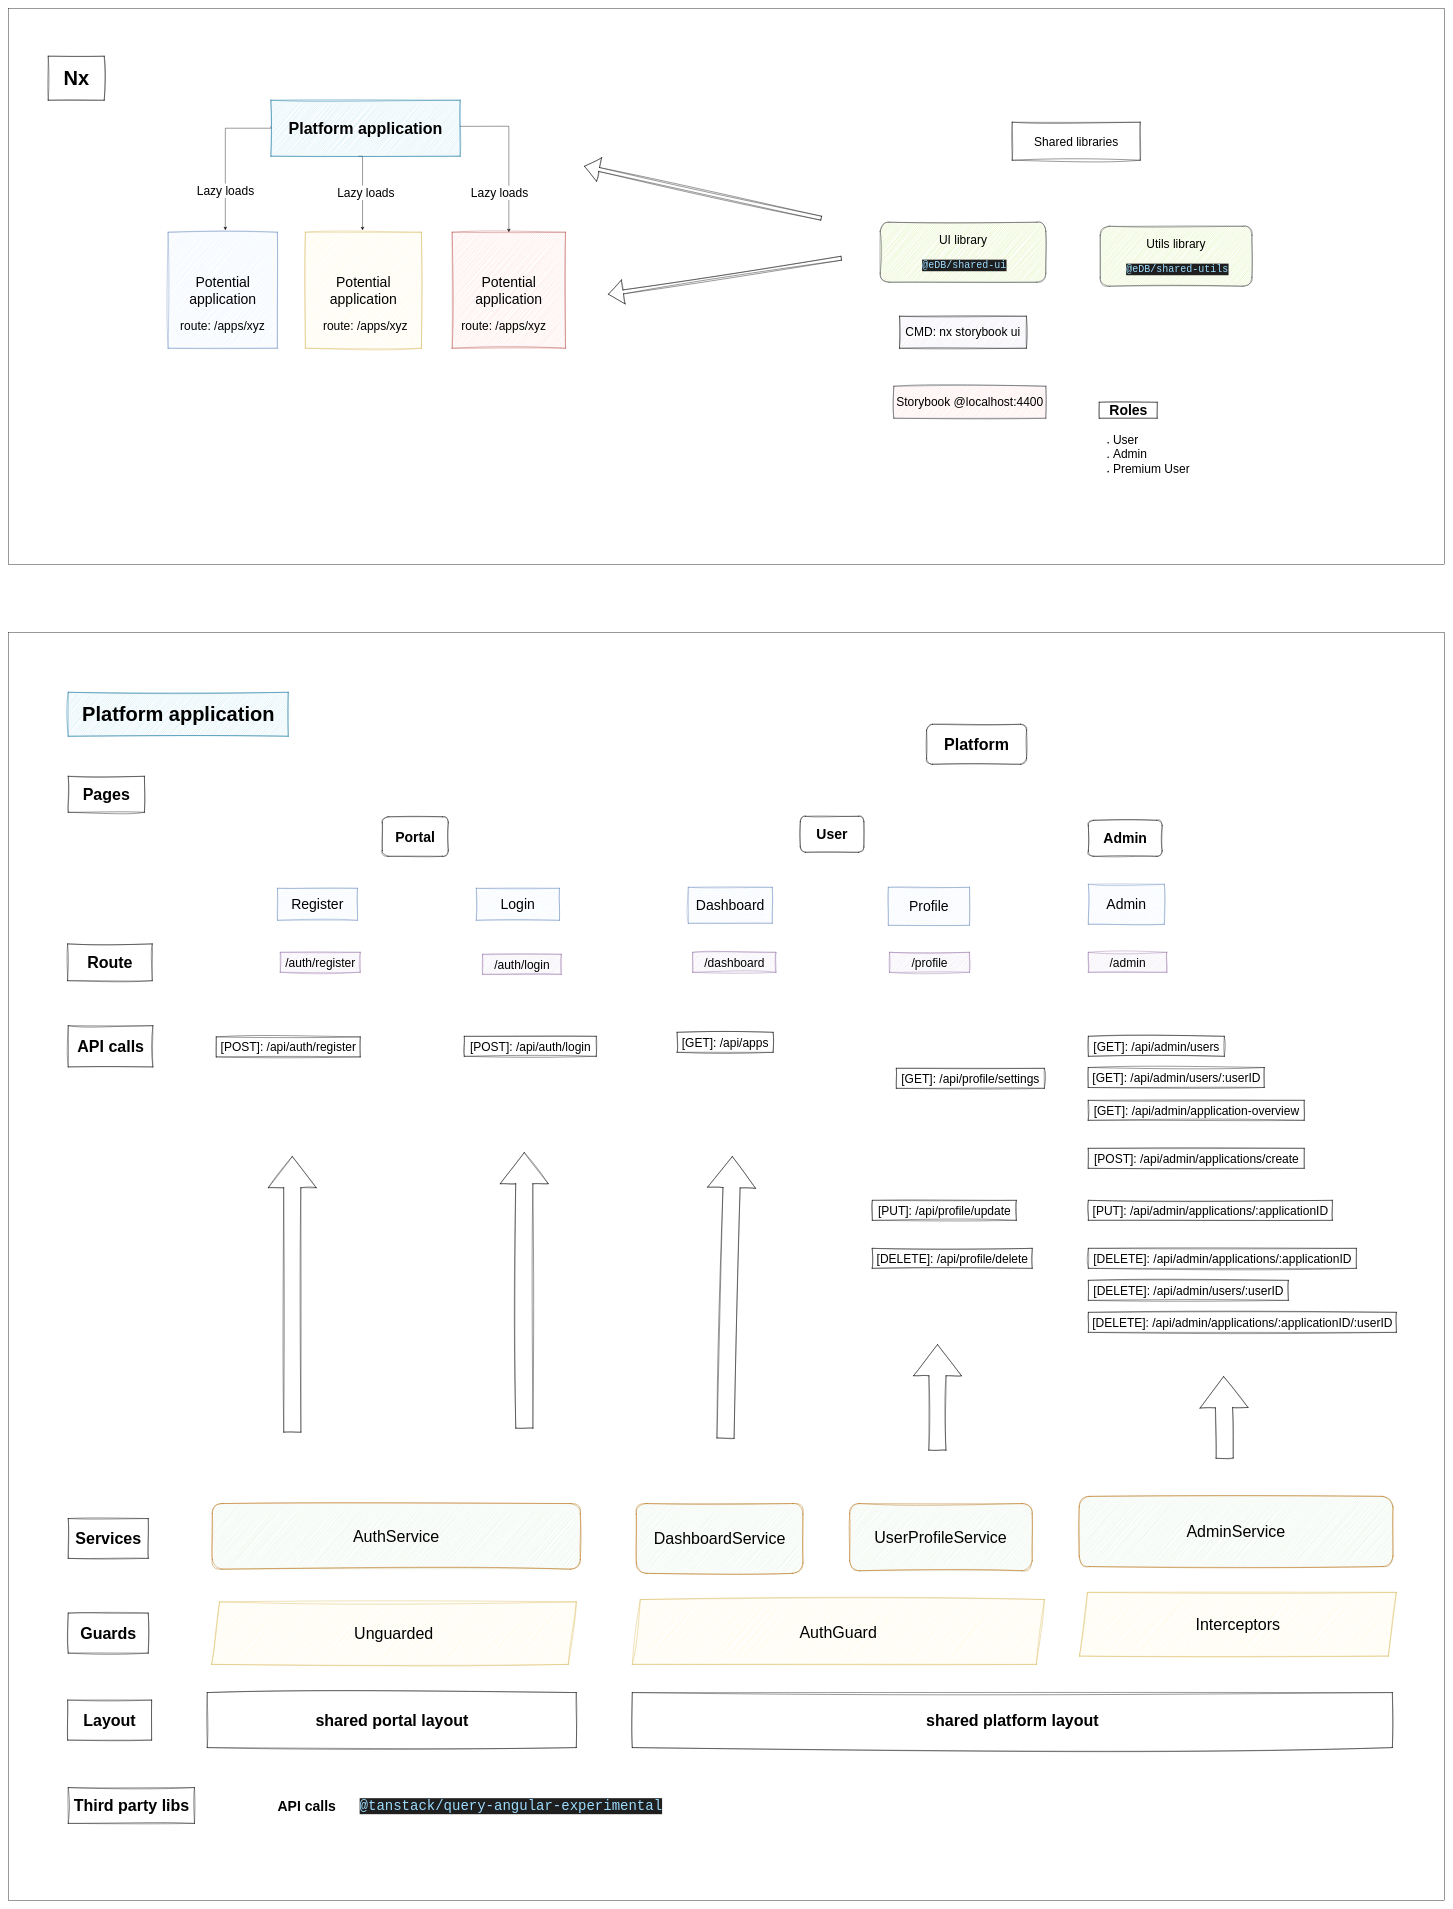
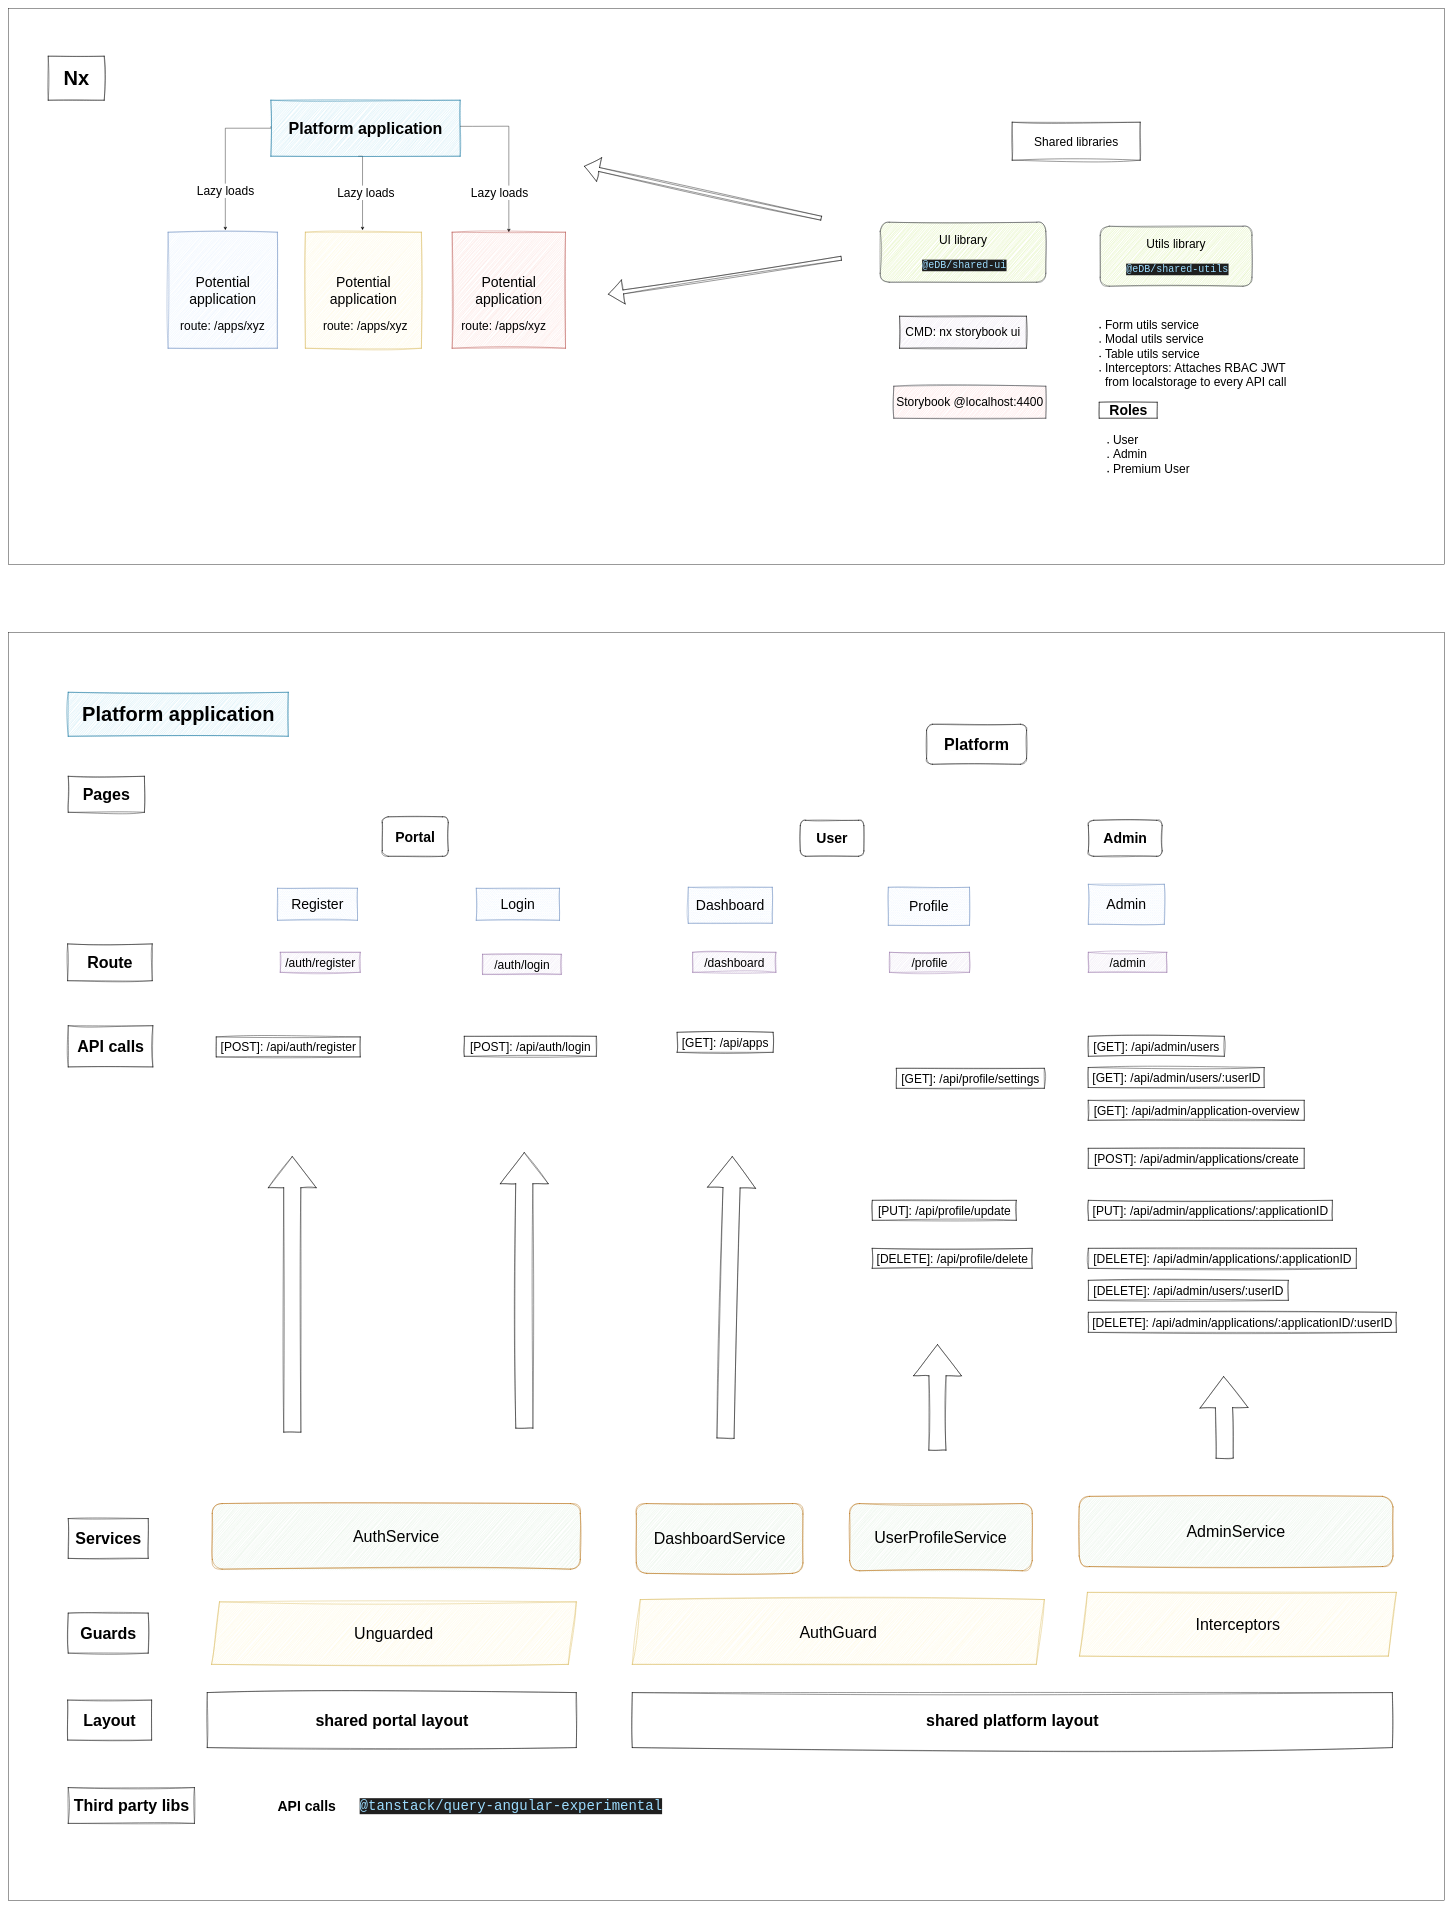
node "Form utils service Modal utils service Table utils service Interceptors: Attaches RBAC JWT from localstorage to every API call": added
node "User": moved (832, 834) -> (832, 838)
